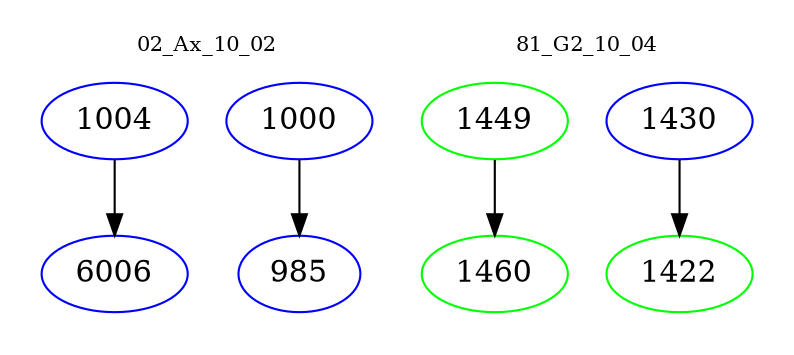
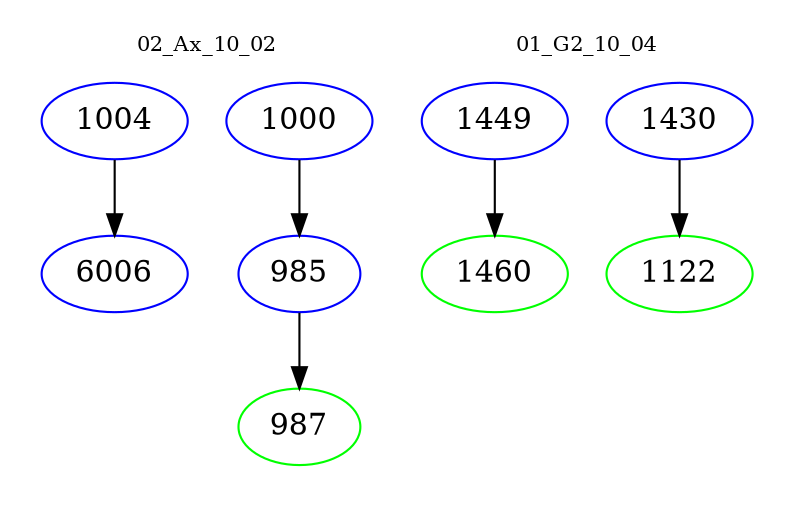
cluster "81_G2_10_04": label "81_G2_10_04" -> "01_G2_10_04"
node "1449": color green -> blue
node "1422": label "1422" -> "1122"
node "987": added
